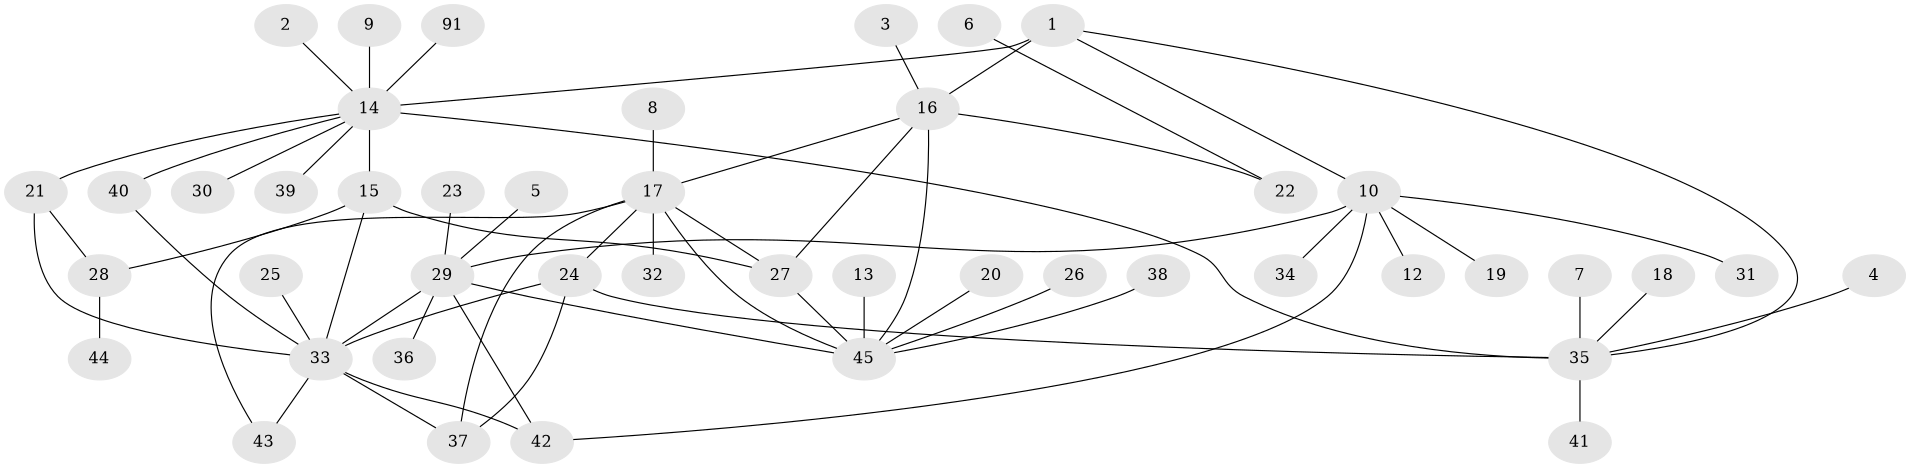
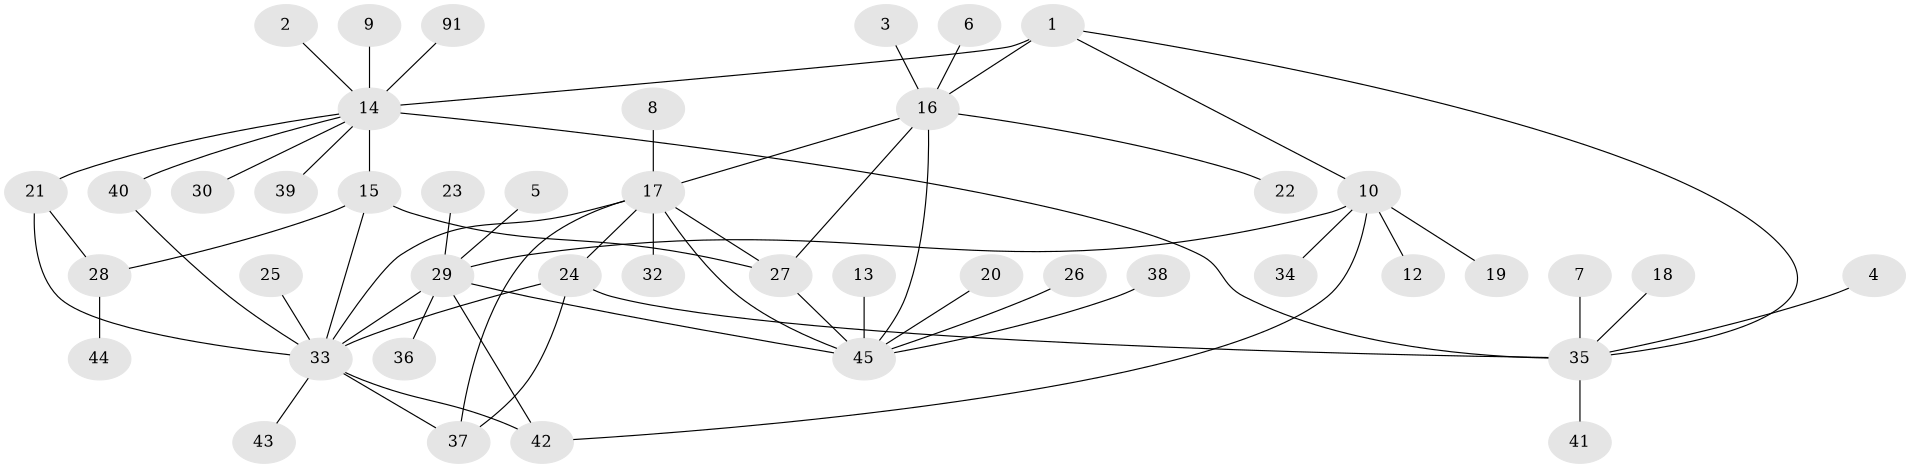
edge "6" -- "22": now "6" -- "16"
edge "17" -- "43": now "17" -- "33"
node "31": removed
